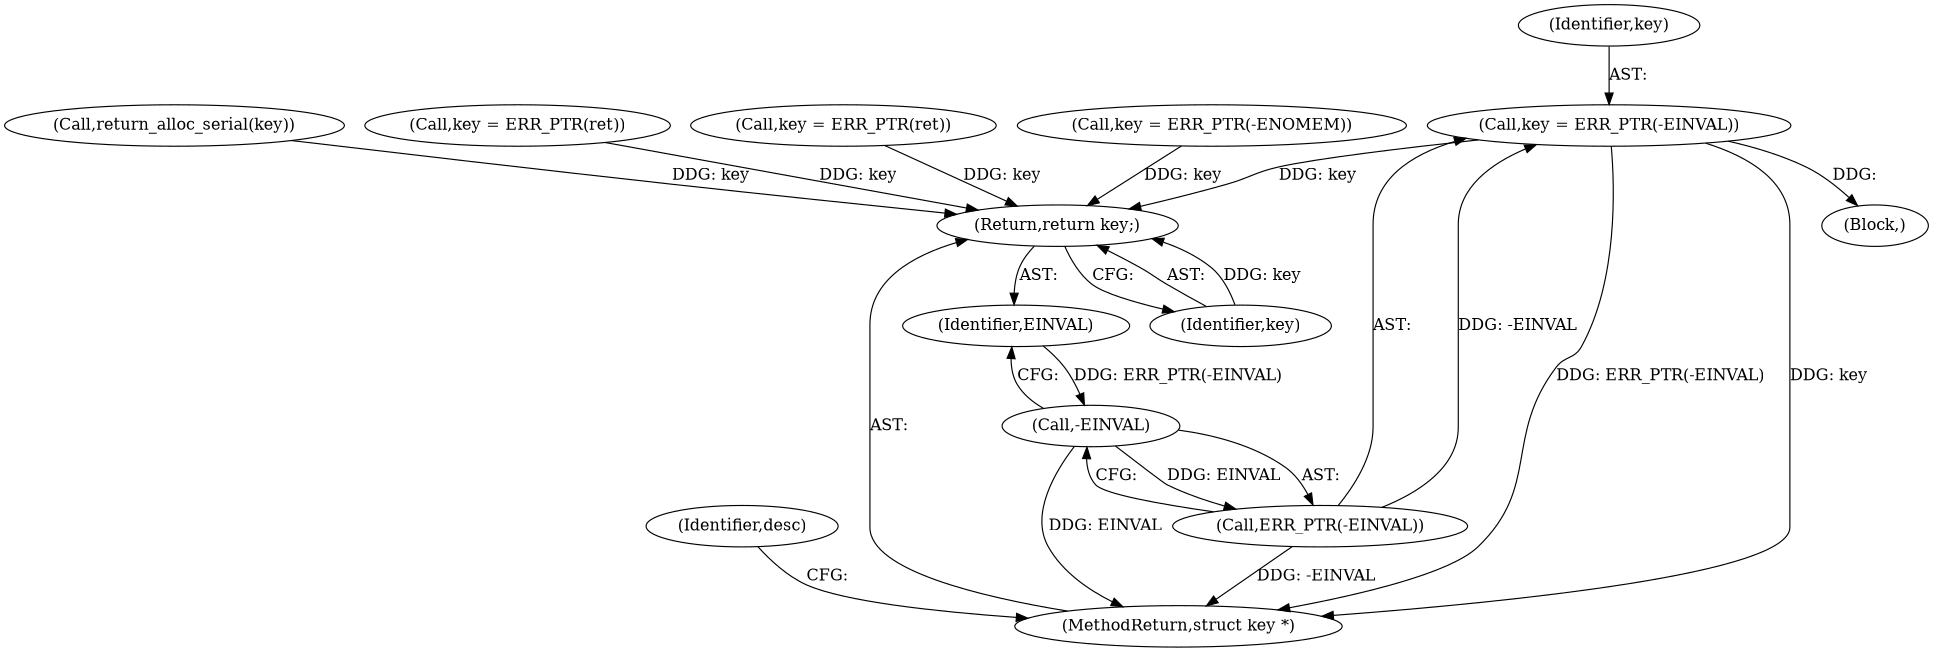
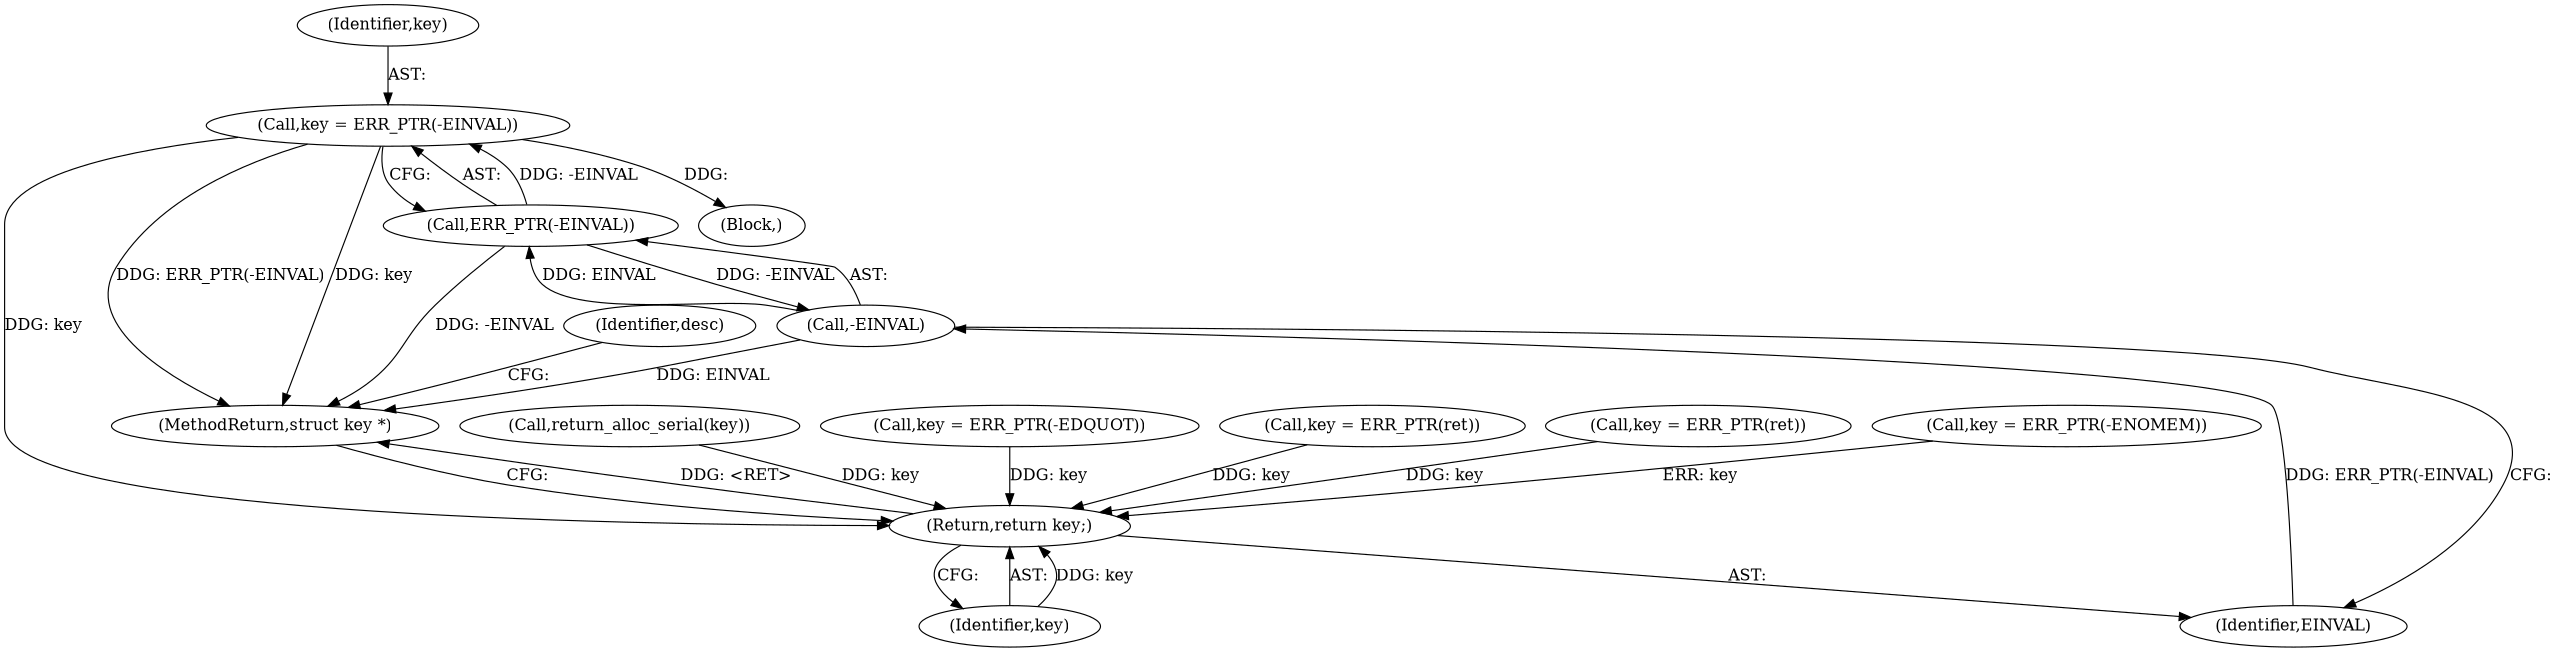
edge "(Call,key = ERR_PTR(-ENOMEM))" -> "(Return,return key;)": label "DDG: key" -> "ERR: key"
edge "(Call,key = ERR_PTR(-EINVAL))" -> "(Call,ERR_PTR(-EINVAL))": added, label "CFG:"
edge "(MethodReturn,struct key *)" -> "(Return,return key;)": label "AST: " -> "CFG: "
node "(Call,key = ERR_PTR(-EDQUOT))": added
edge "(Call,ERR_PTR(-EINVAL))" -> "(Call,-EINVAL)": label "CFG: " -> "DDG: -EINVAL"
edge "(Return,return key;)" -> "(MethodReturn,struct key *)": added, label "DDG: <RET>"
